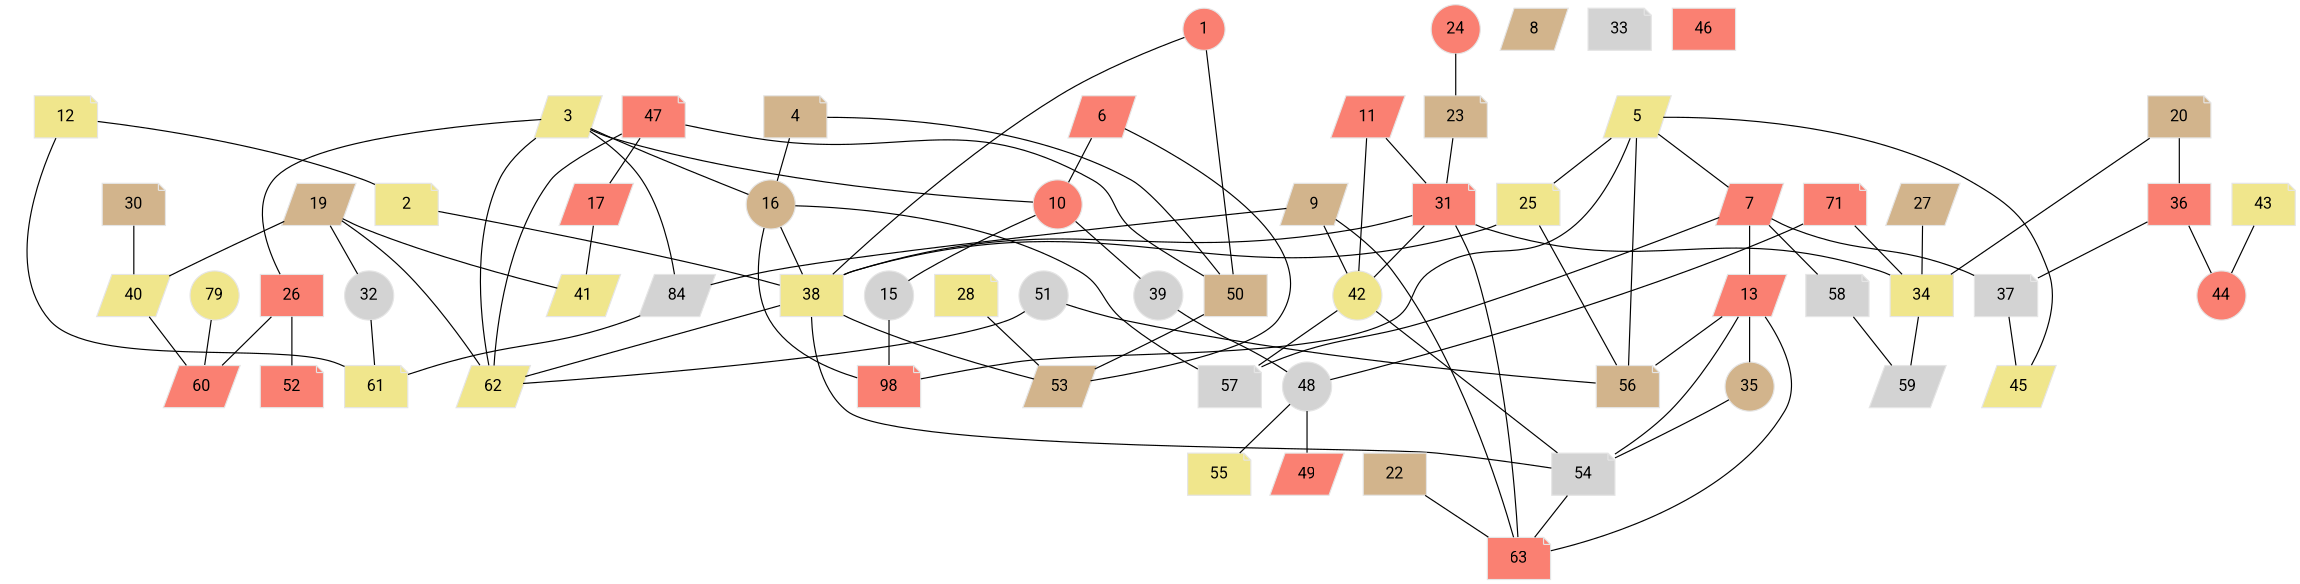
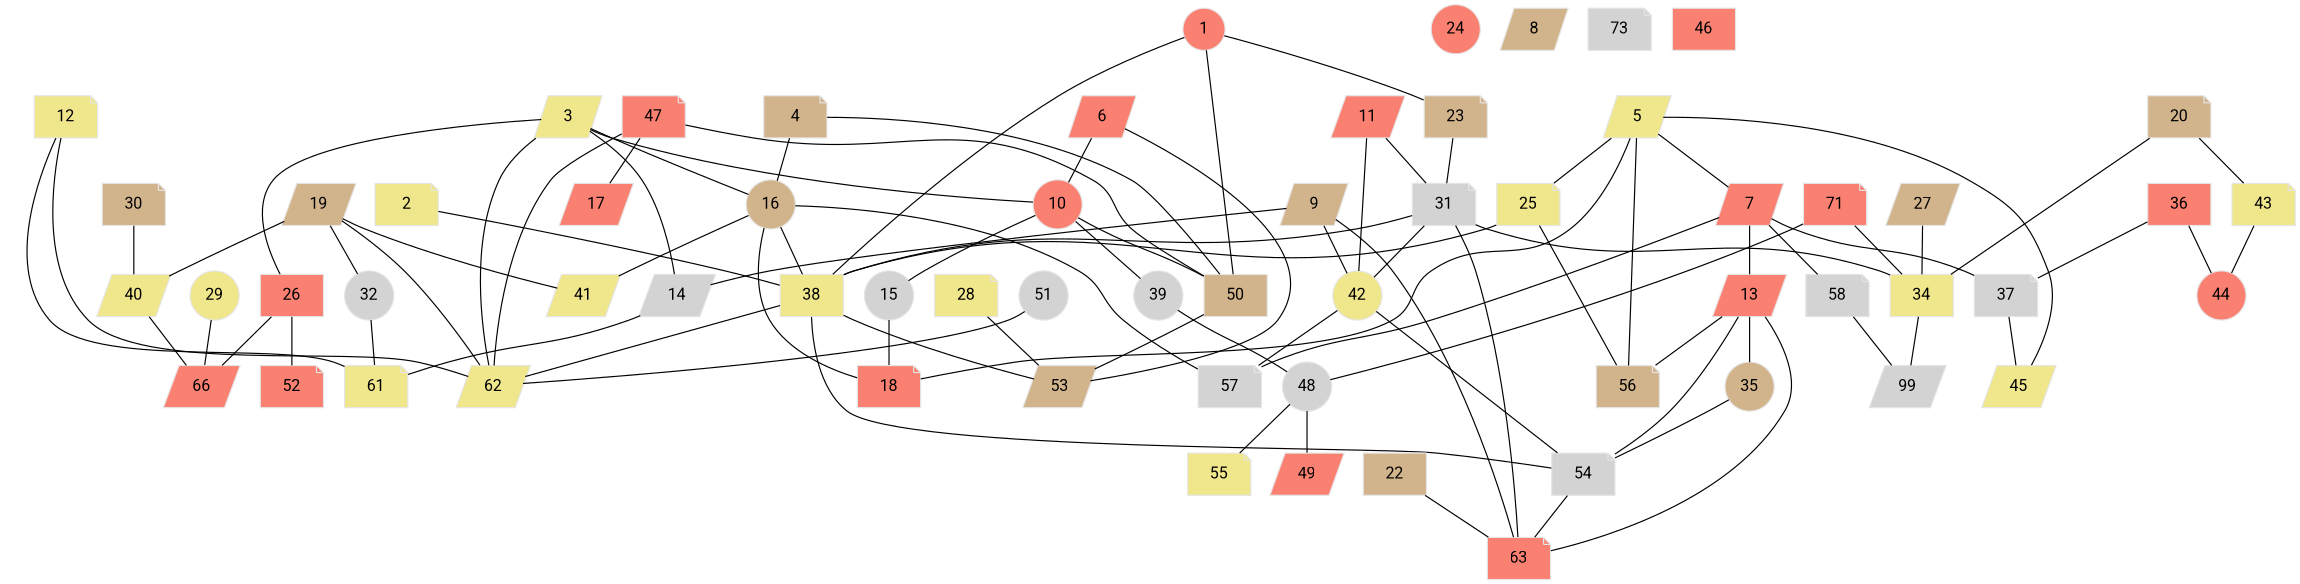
node "33": label "33" -> "73"
edge "24" -- "23": now "1" -- "23"
edge "12" -- "2": now "12" -- "62"
edge "20" -- "36": now "20" -- "43"
node "31": fillcolor salmon -> lightgrey
edge "10" -- "50": added
edge "17" -- "41": now "16" -- "41"
node "79": label "79" -> "29"
node "84": label "84" -> "14"
edge "51" -- "56": removed
node "60": label "60" -> "66"
node "98": label "98" -> "18"
node "59": label "59" -> "99"
